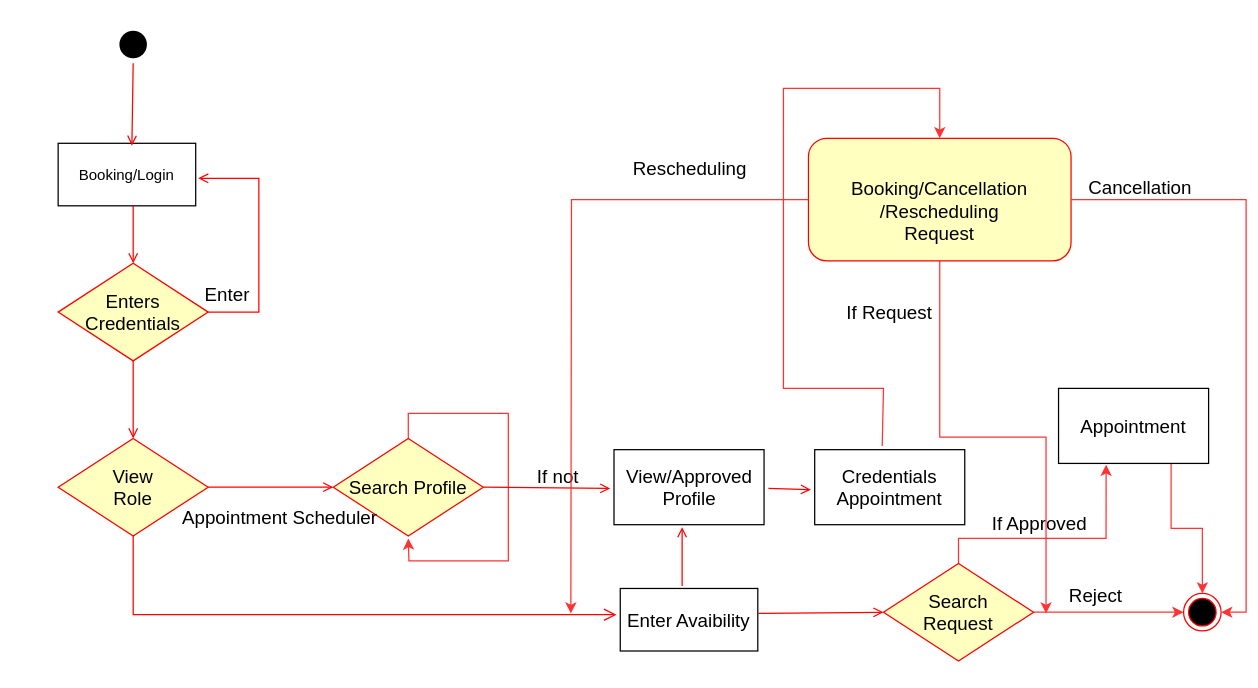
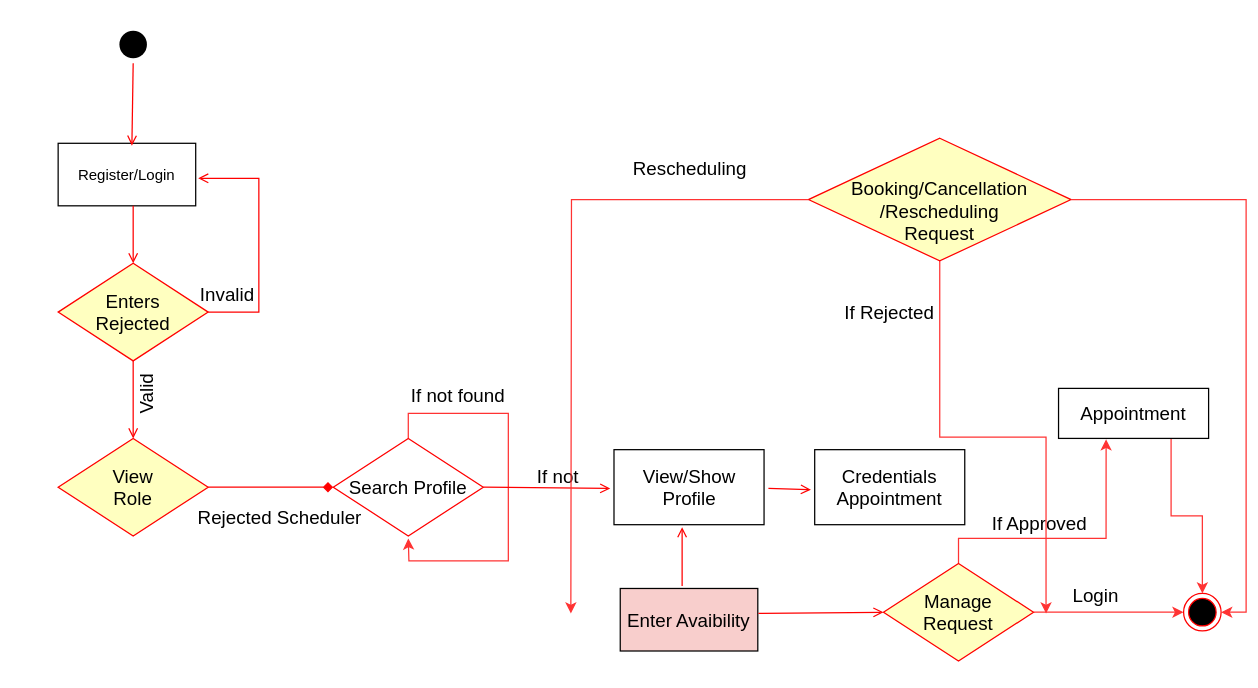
node "Booking/Login": label "Booking/Login" -> "Register/Login"
node "Cancellation": removed
node "Booking/Cancellation /Rescheduling Request": shape rounded rectangle -> diamond
edge "Credentials Appointment" -> "Booking/Cancellation /Rescheduling Request": removed
node "Enter": label "Enter" -> "Invalid"
node "Enters Credentials": label "Enters Credentials" -> "Enters Rejected"
node "If Request": label "If Request" -> "If Rejected"
node "Valid": added
node "If not found": added
node "Appointment": size 150x75 -> 150x50
edge "View Role" -> "Search Profile": arrowhead open -> diamond
node "Search Profile": fillcolor #ffffc0 -> #ffffff
node "View/Approved Profile": label "View/Approved Profile" -> "View/Show Profile"
node "Appointment Scheduler": label "Appointment Scheduler" -> "Rejected Scheduler"
node "Reject": label "Reject" -> "Login"
node "Search Request": label "Search Request" -> "Manage Request"
edge "View Role" -> "Enter Avaibility": removed
node "Enter Avaibility": fillcolor #ffffff -> #f8cecc
